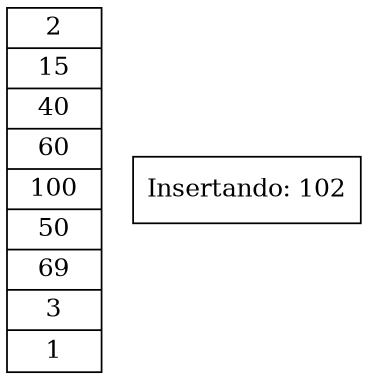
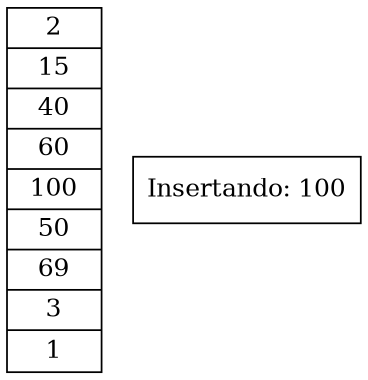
node "Insertando: 102": label "Insertando: 102" -> "Insertando: 100"
